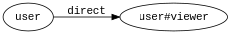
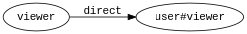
node "user": label "user" -> "viewer"
